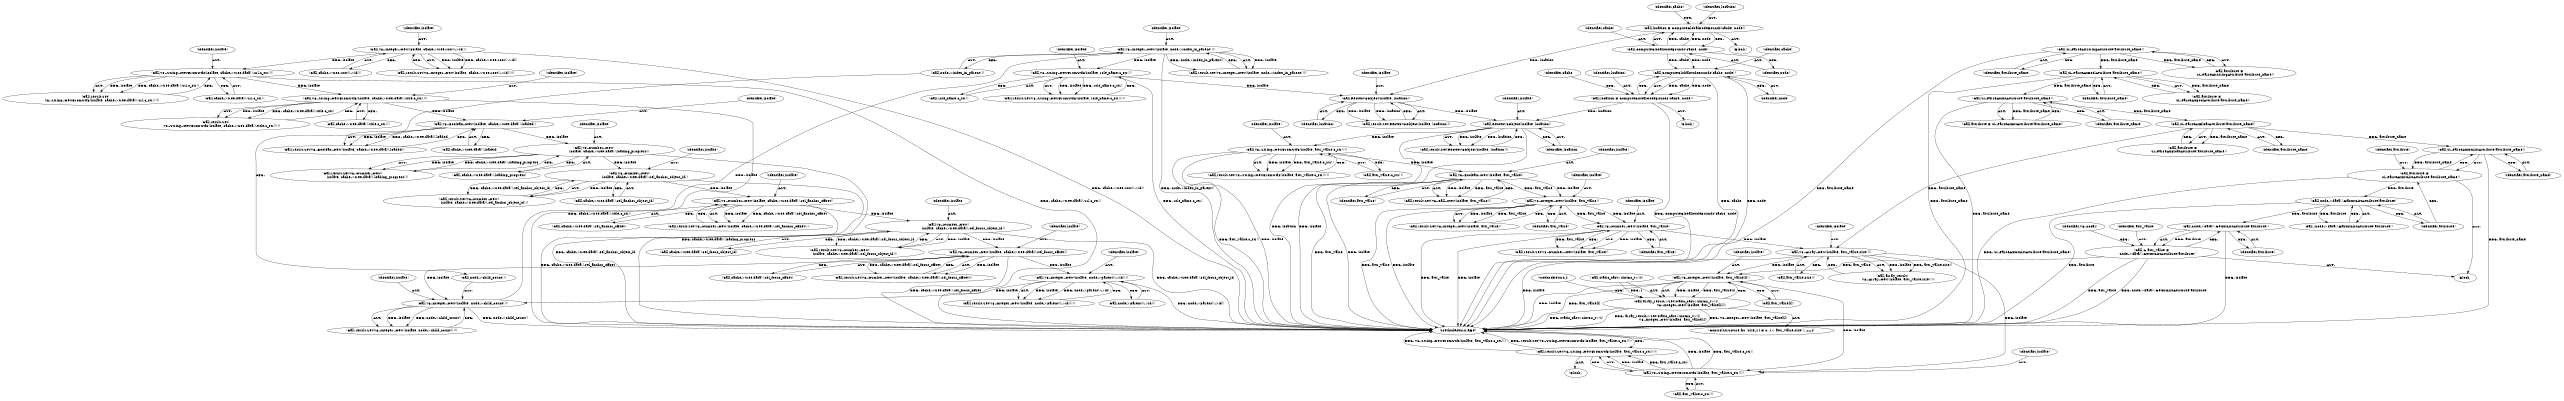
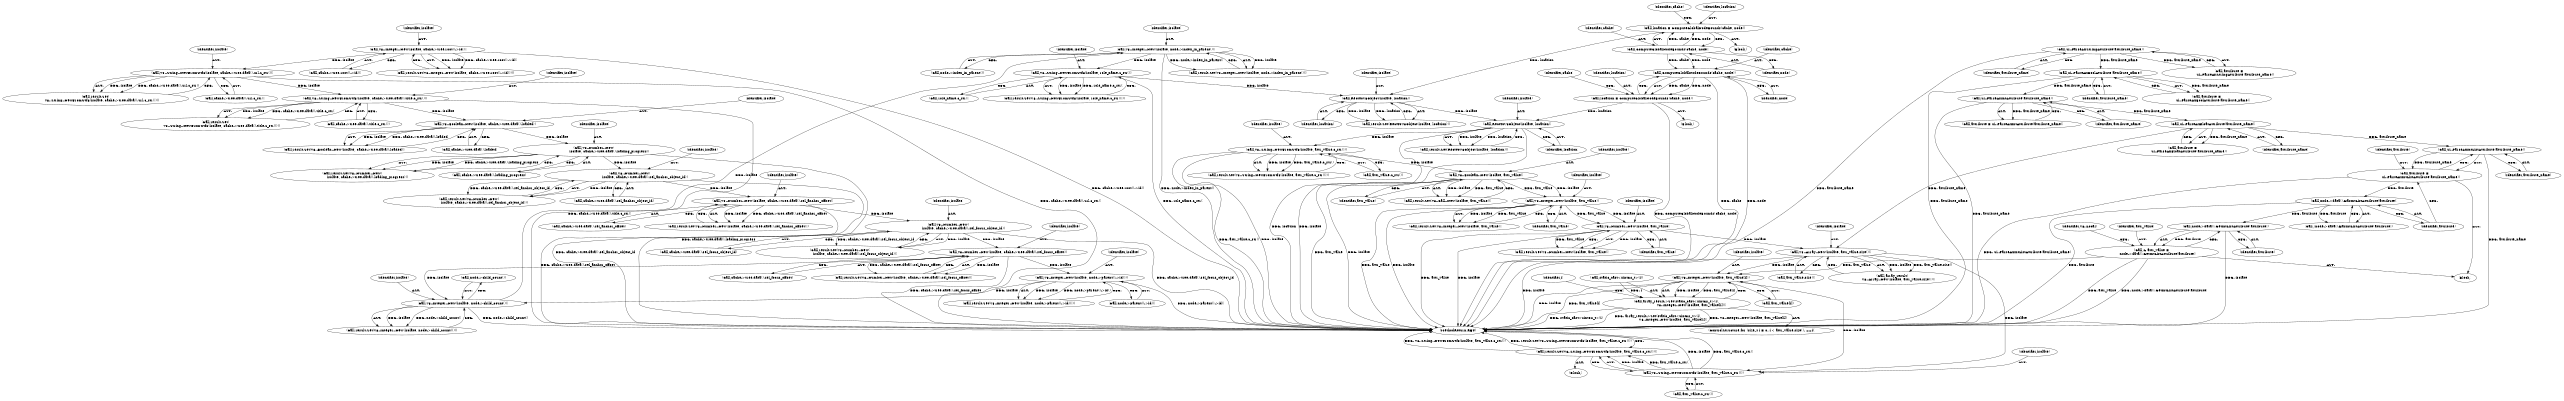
edge "(Call,node->index_in_parent())" -> "(Call,node->child_count())": now "(Call,v8::Integer::New(isolate, node->child_count()))" -> "(Call,node->child_count())"
node "(MethodReturn,i)": label "(MethodReturn,i)" -> "(Identifier,i)"
